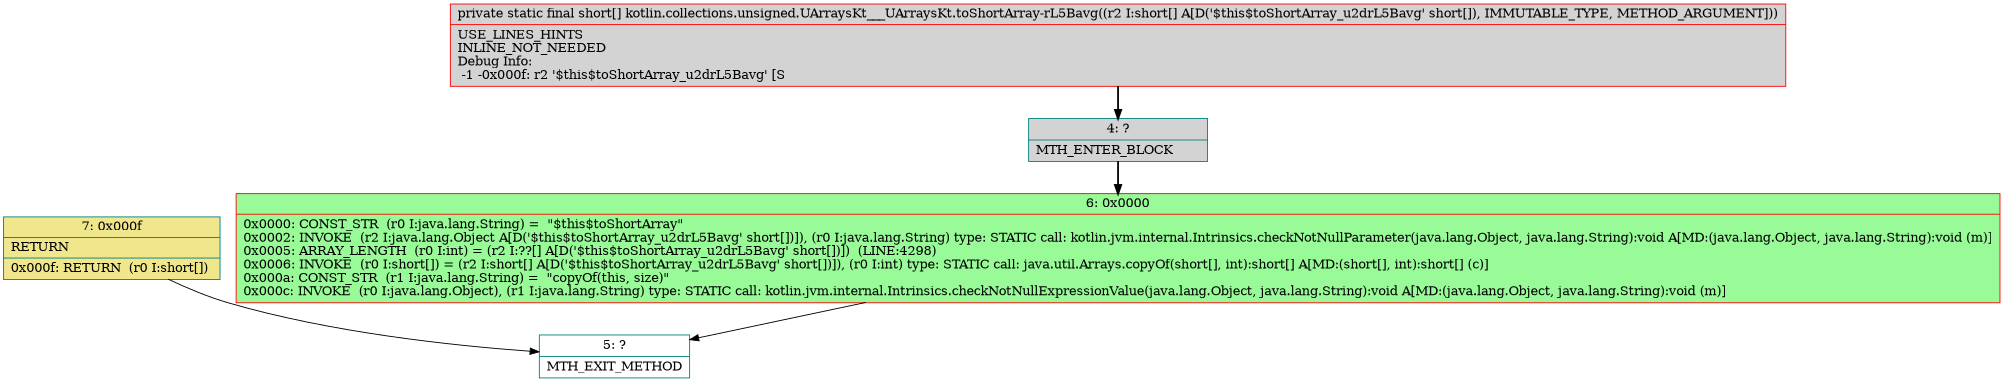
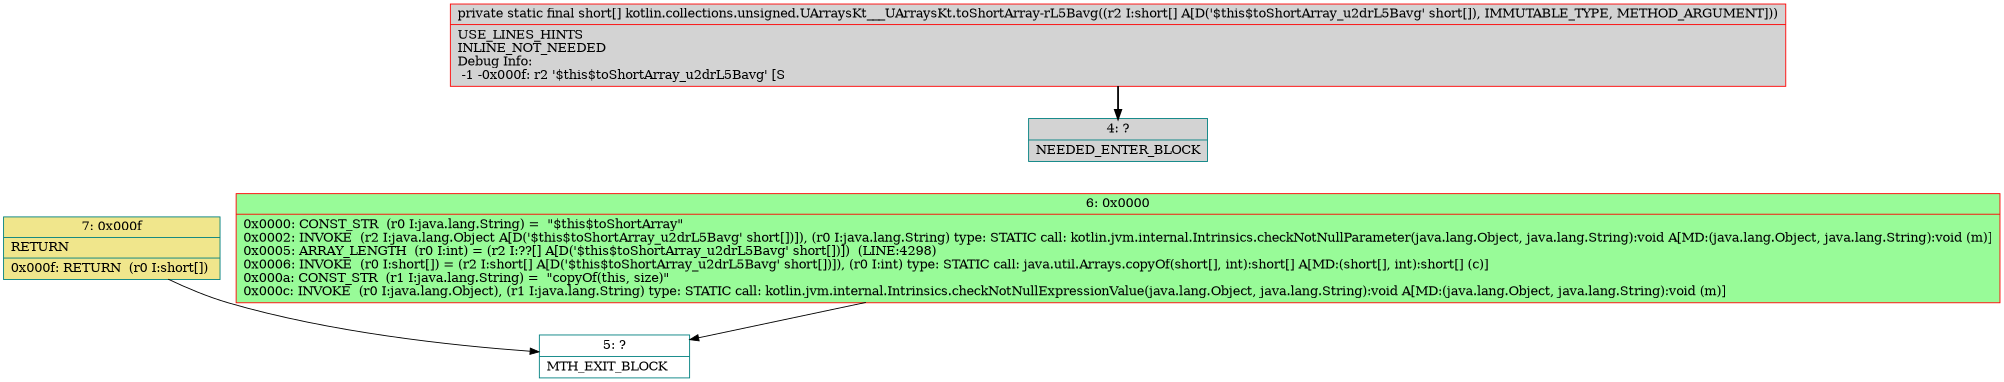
node "4: ?": text "MTH_ENTER_BLOCK" -> "NEEDED_ENTER_BLOCK"
edge "4: ?" -> "6: 0x0000": removed
node "5: ?": text "MTH_EXIT_METHOD" -> "MTH_EXIT_BLOCK"
